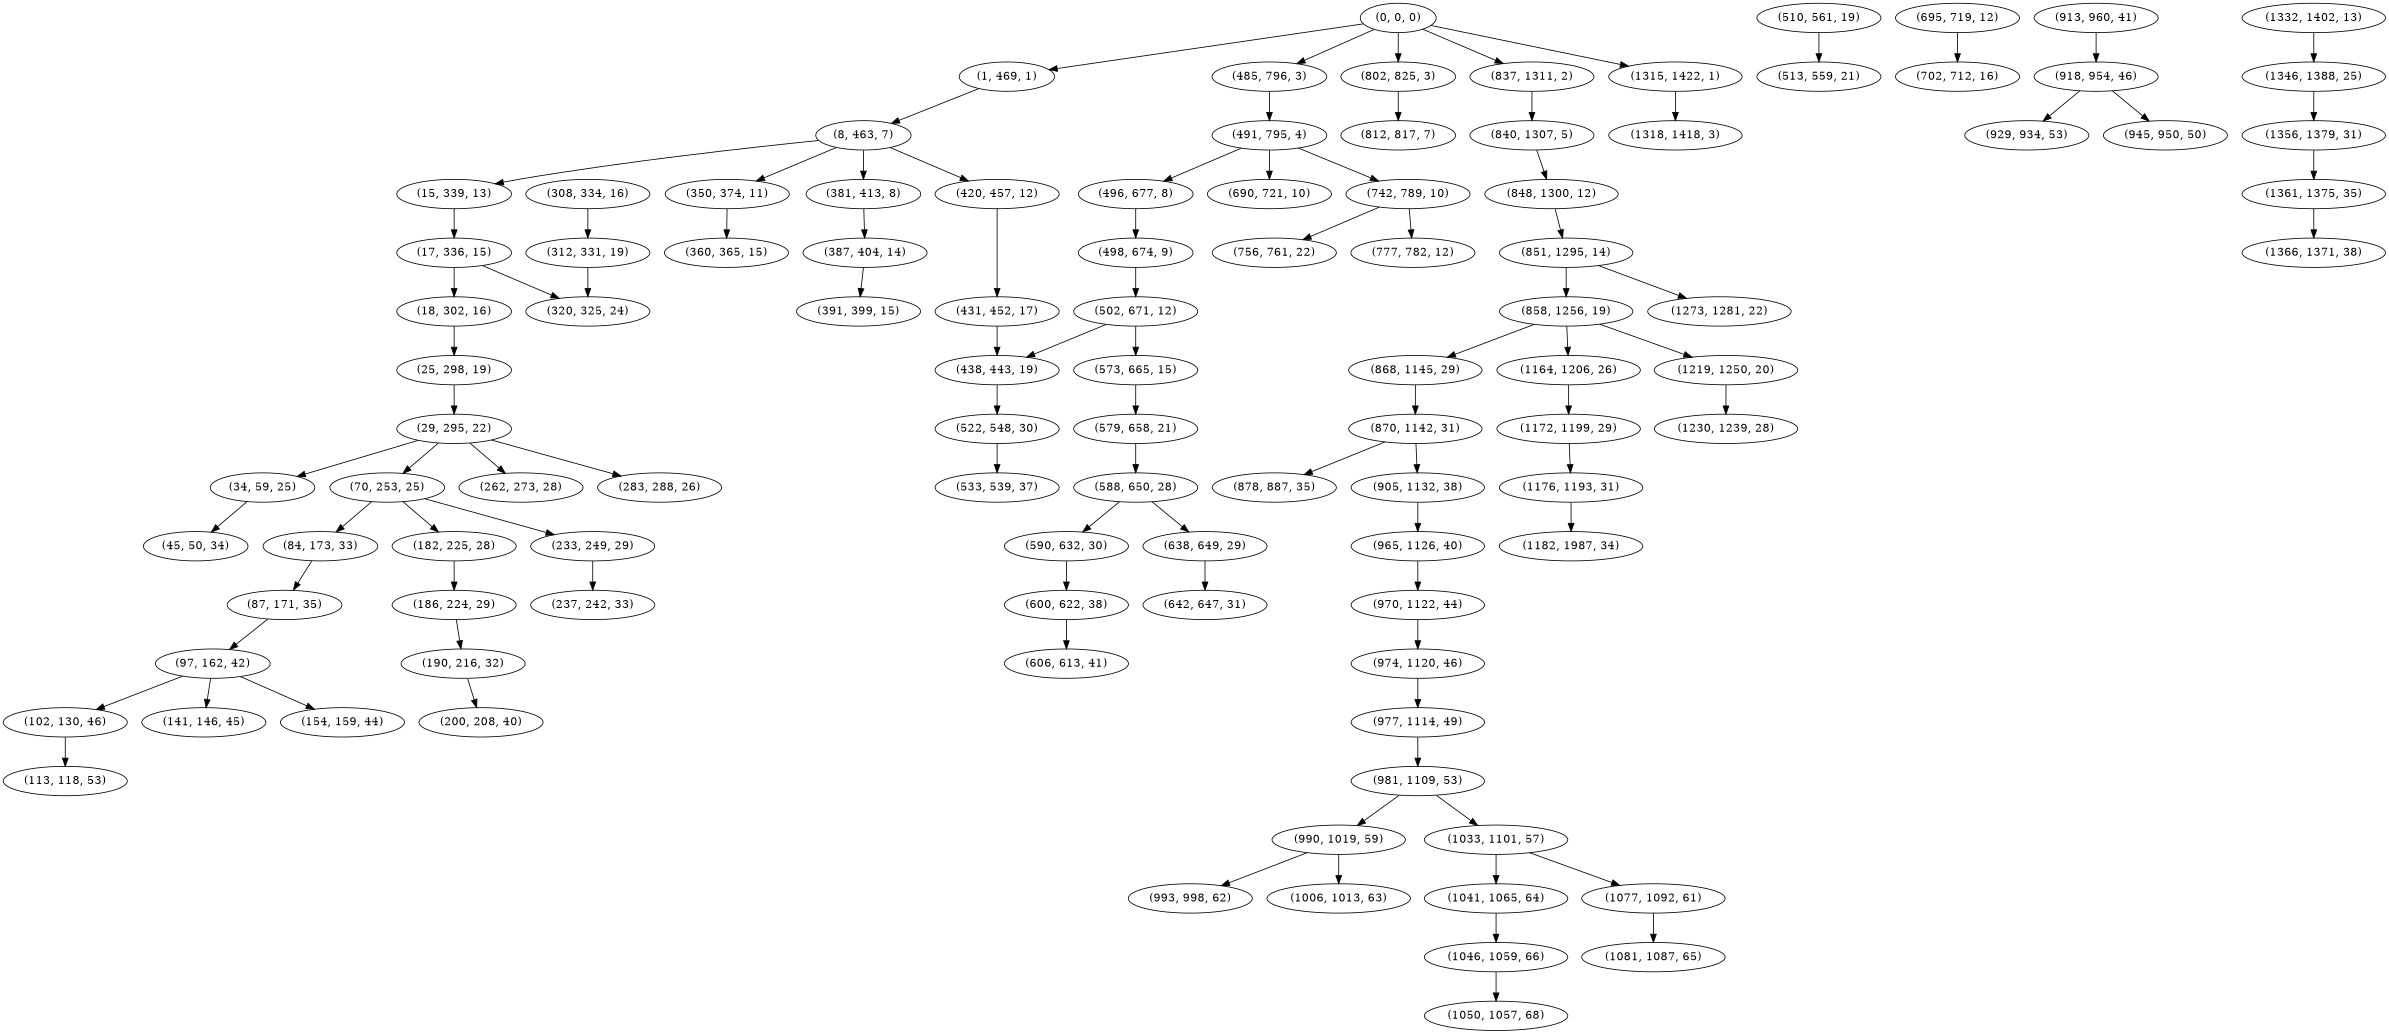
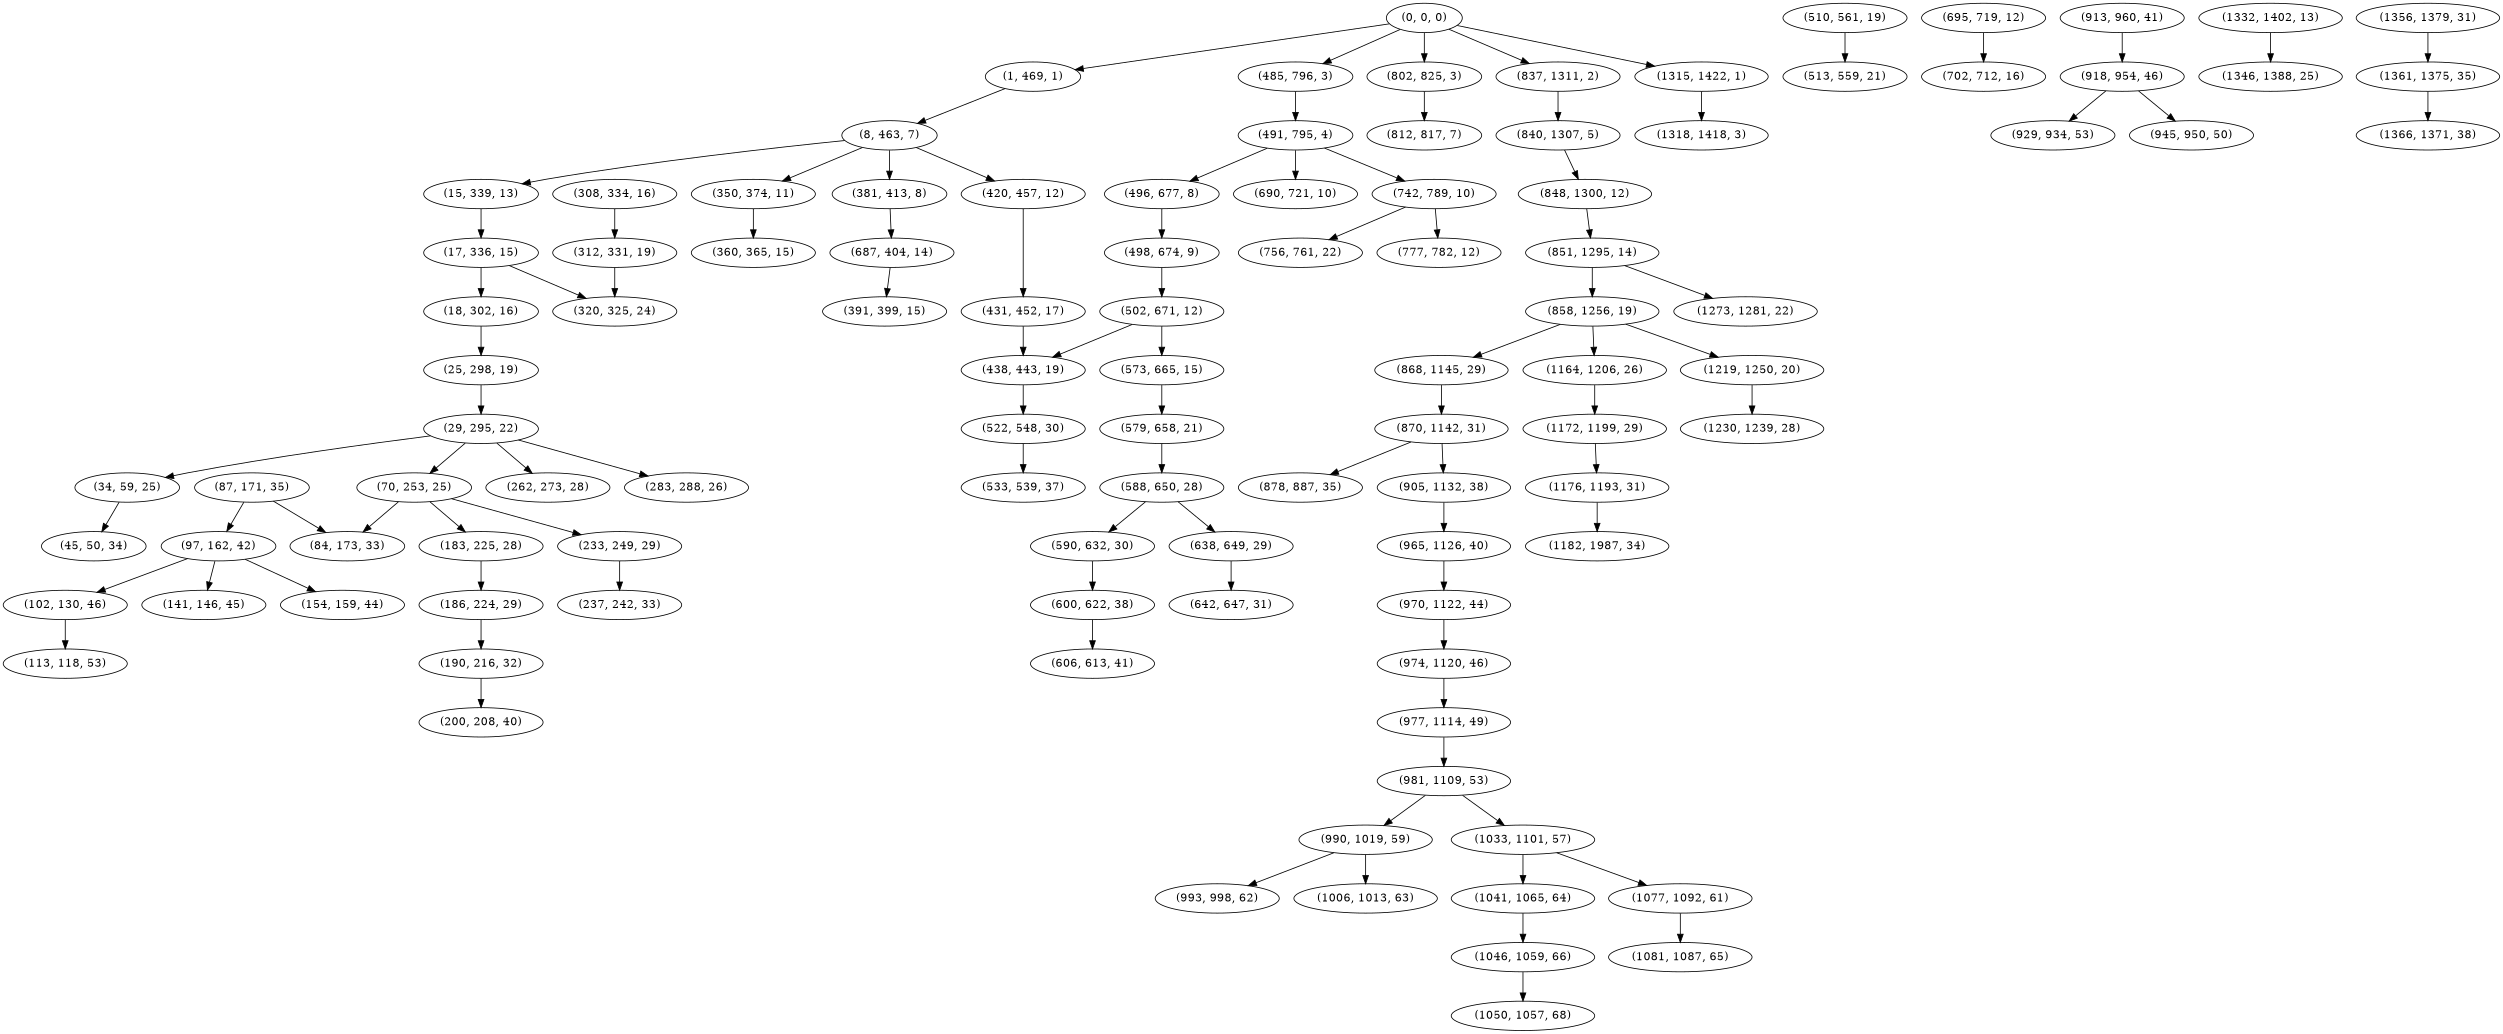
edge "(1346, 1388, 25)" -> "(1356, 1379, 31)": removed
node "(387, 404, 14)": label "(387, 404, 14)" -> "(687, 404, 14)"
node "(182, 225, 28)": label "(182, 225, 28)" -> "(183, 225, 28)"
edge "(84, 173, 33)" -> "(87, 171, 35)": reversed
